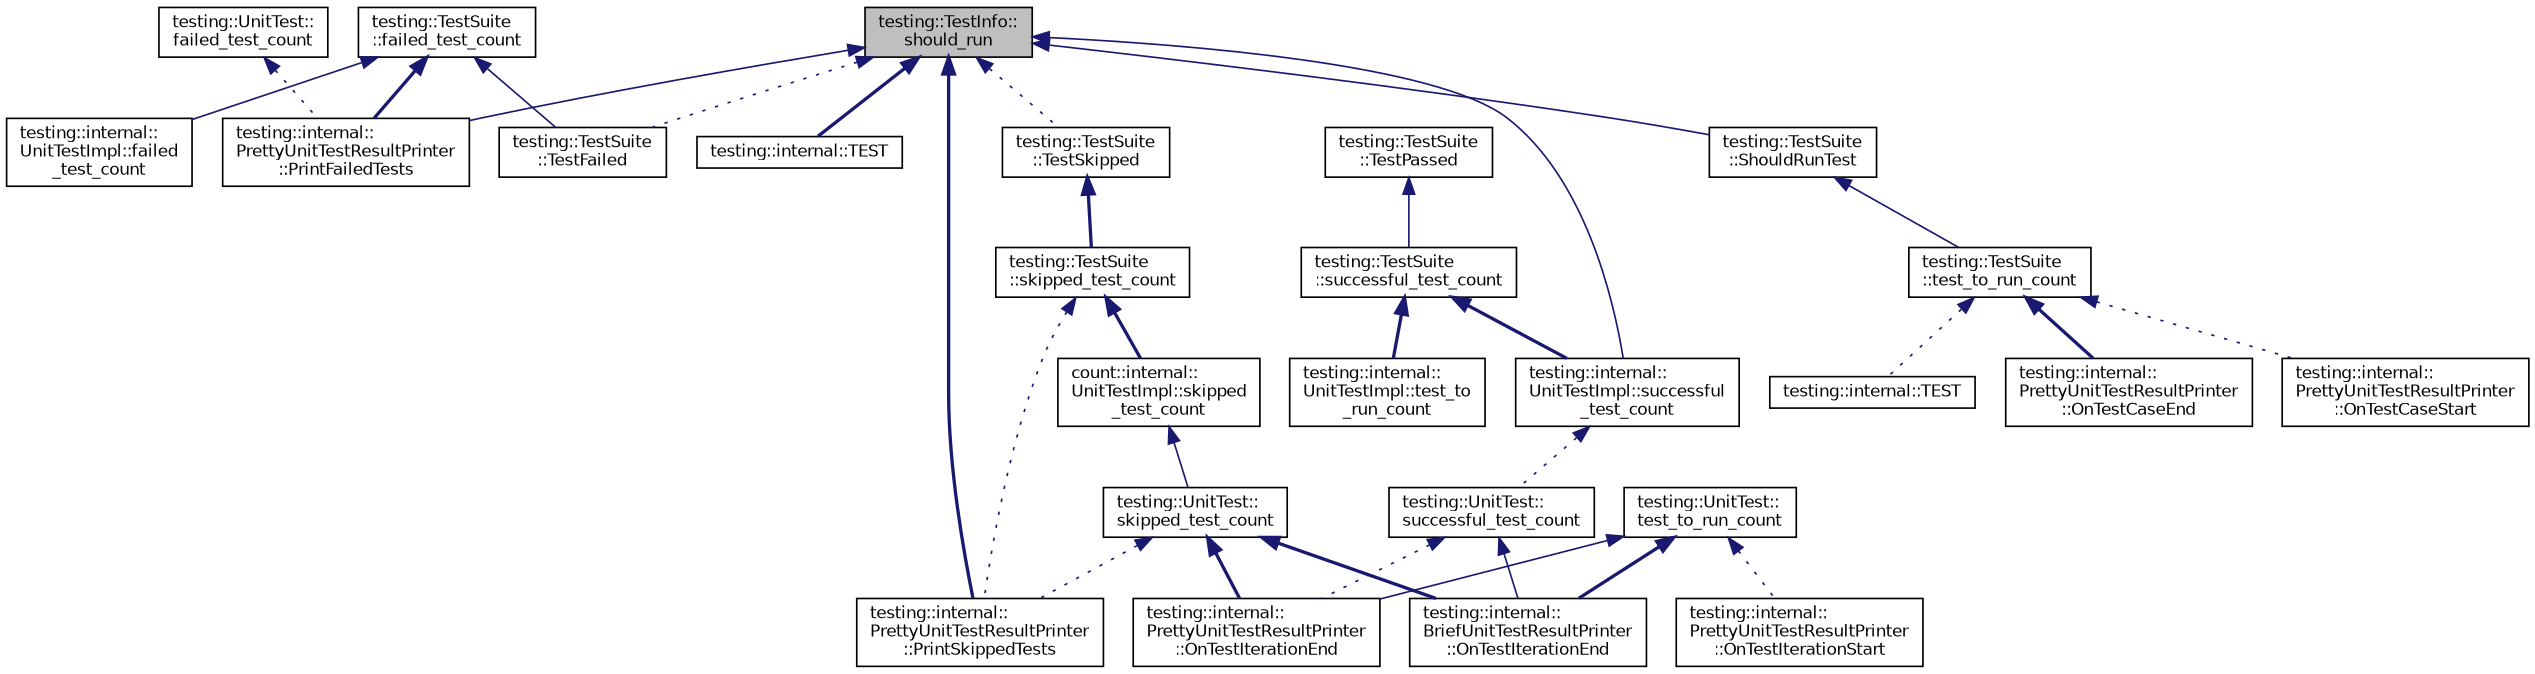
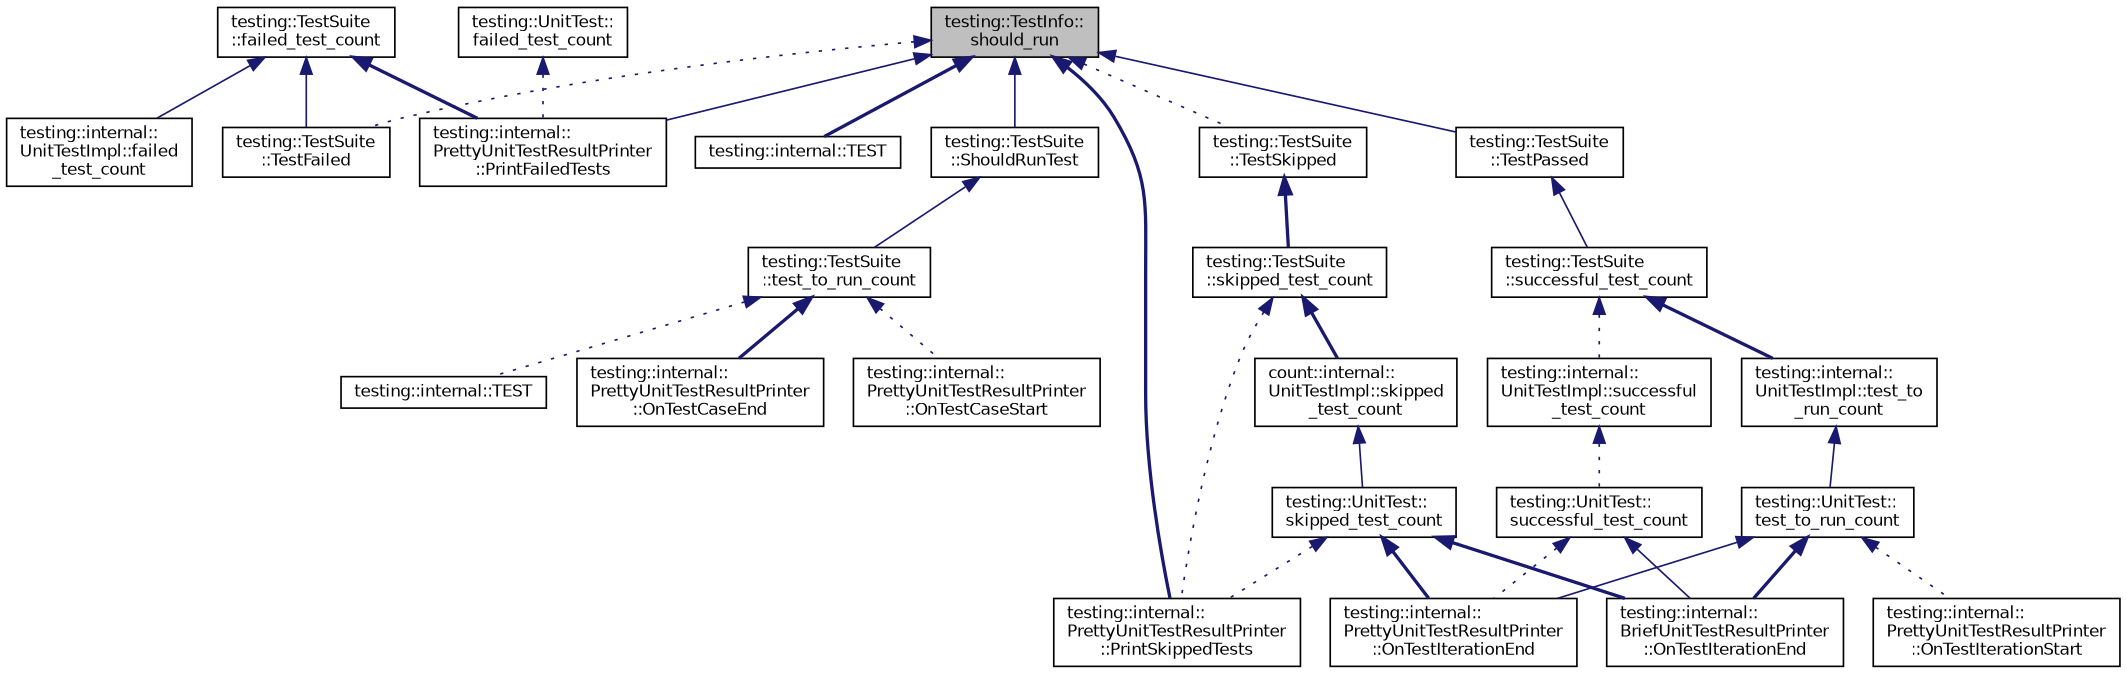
edge "testing::internal:: UnitTestImpl::successful _test_count" -> "testing::TestInfo:: should_run": now "testing::TestSuite ::TestPassed" -> "testing::TestInfo:: should_run"
edge "testing::internal:: UnitTestImpl::successful _test_count" -> "testing::TestSuite ::successful_test_count": style bold -> dotted
edge "testing::UnitTest:: test_to_run_count" -> "testing::internal:: UnitTestImpl::test_to _run_count": added
